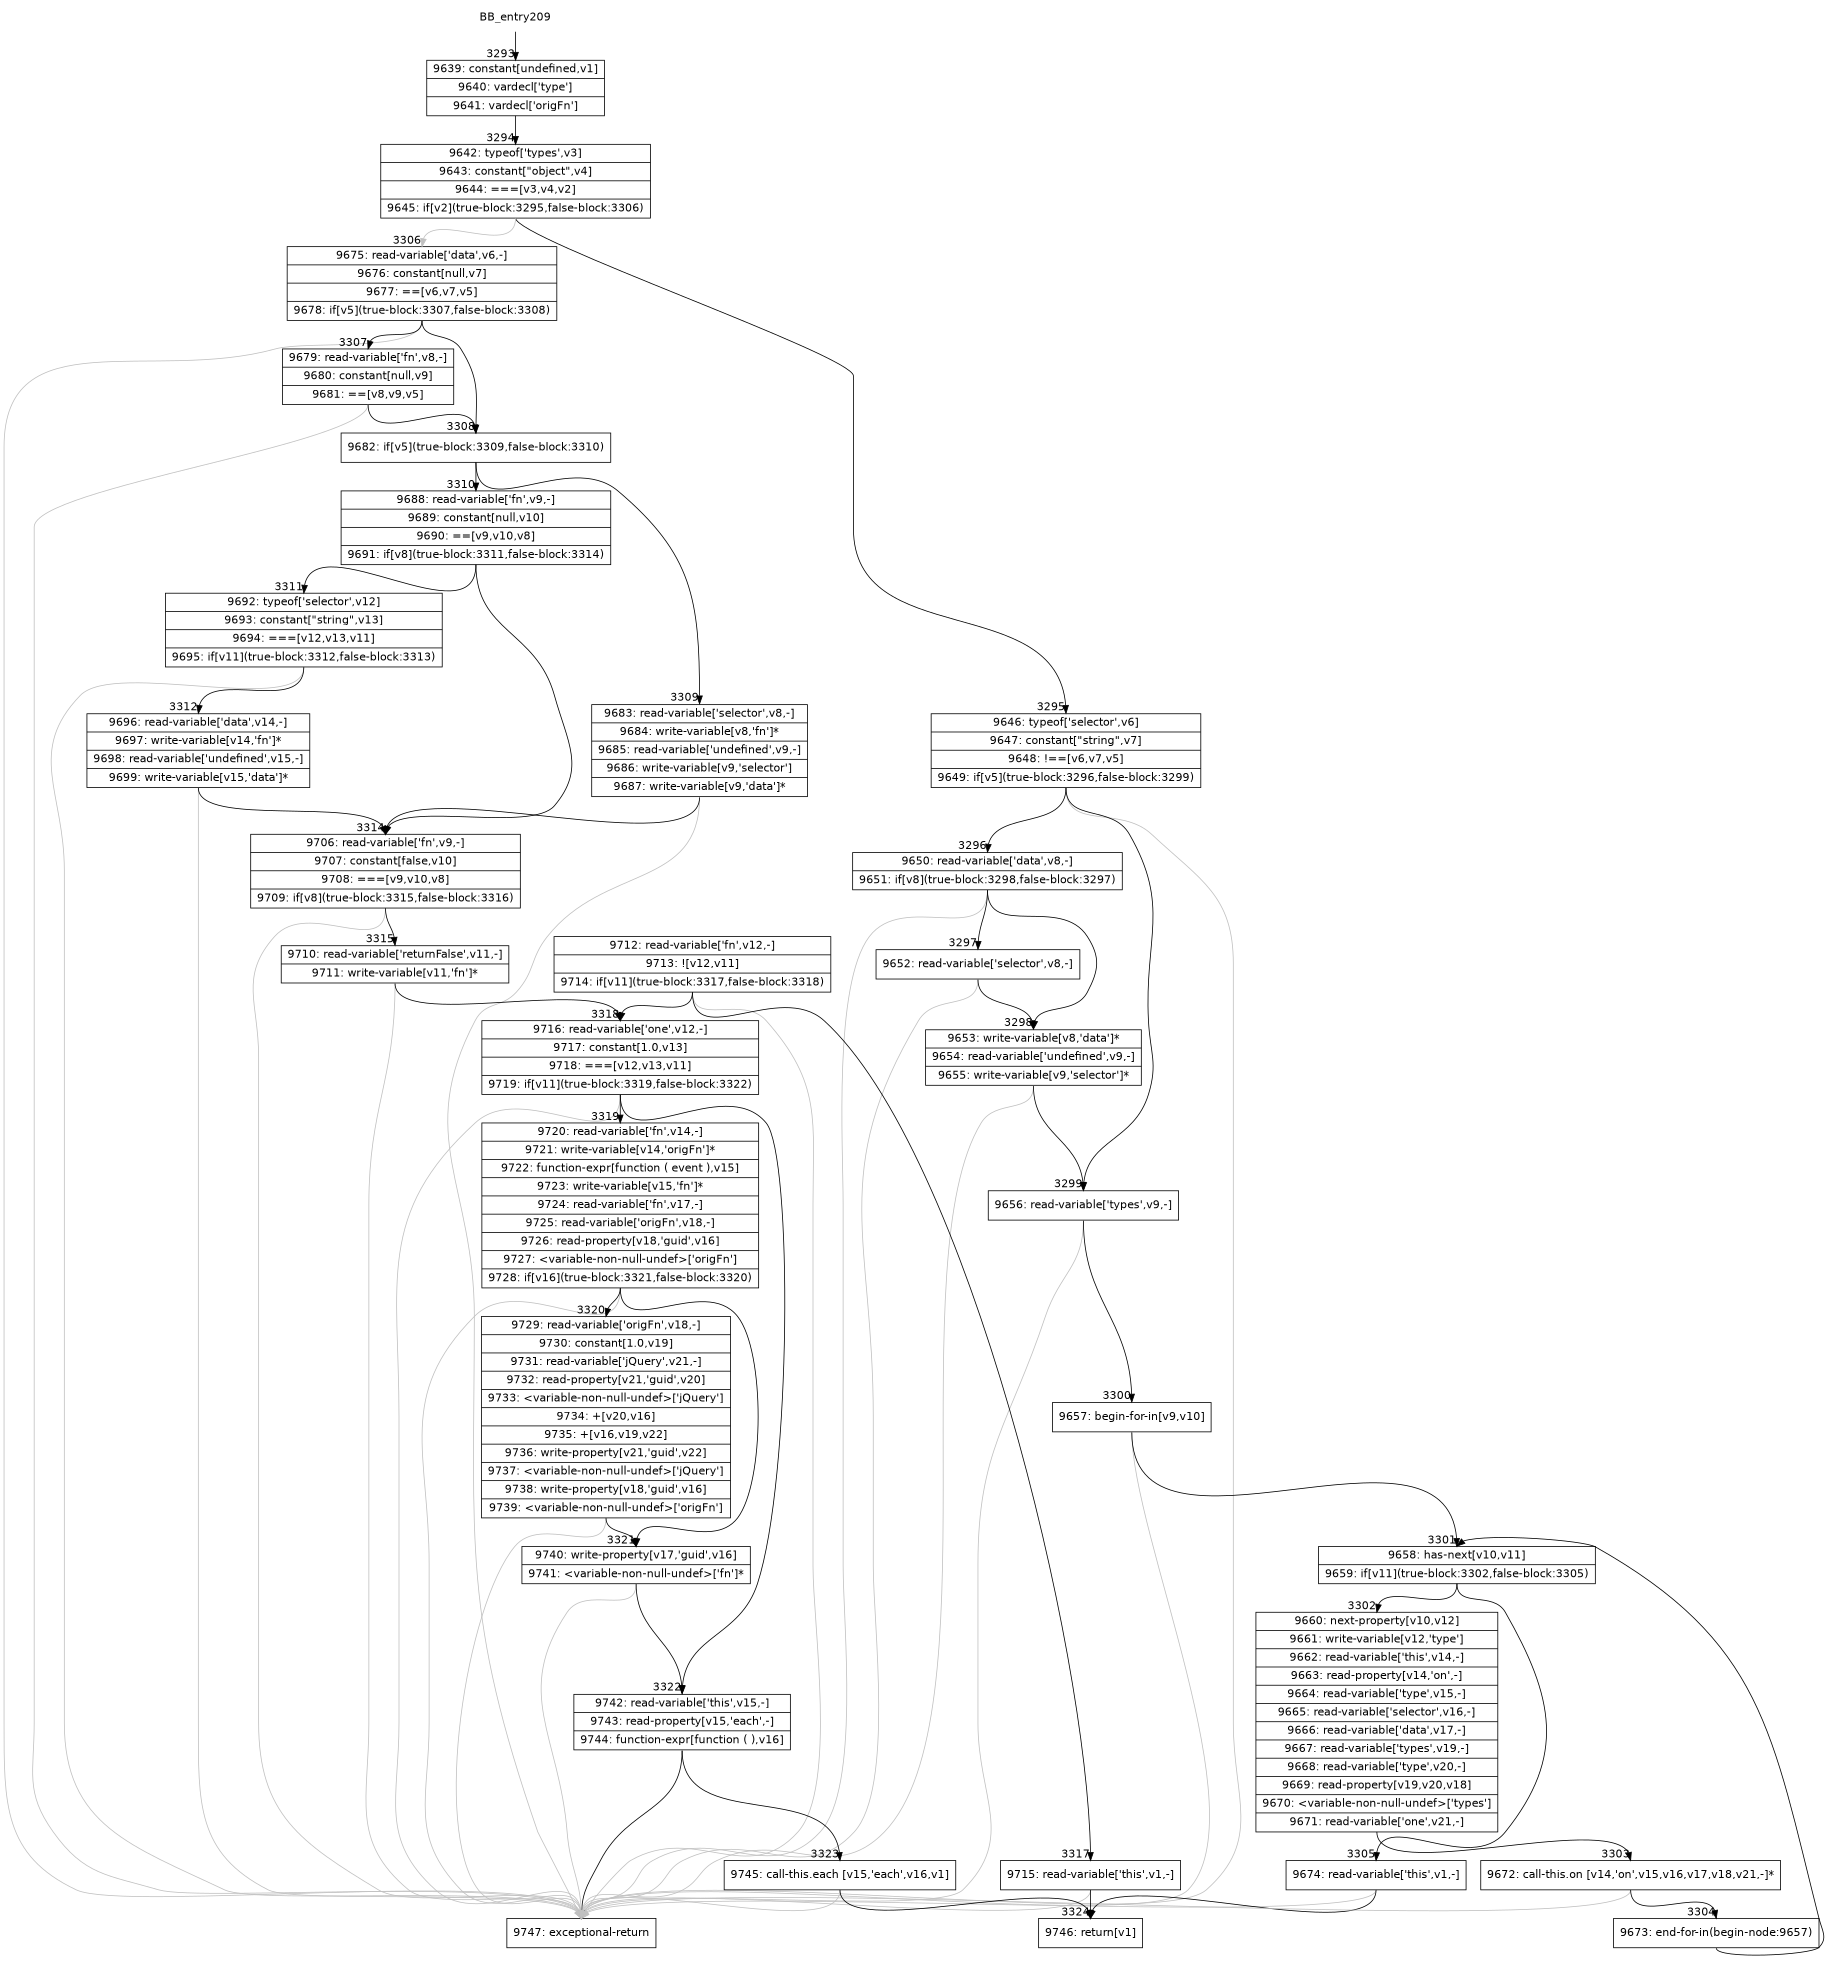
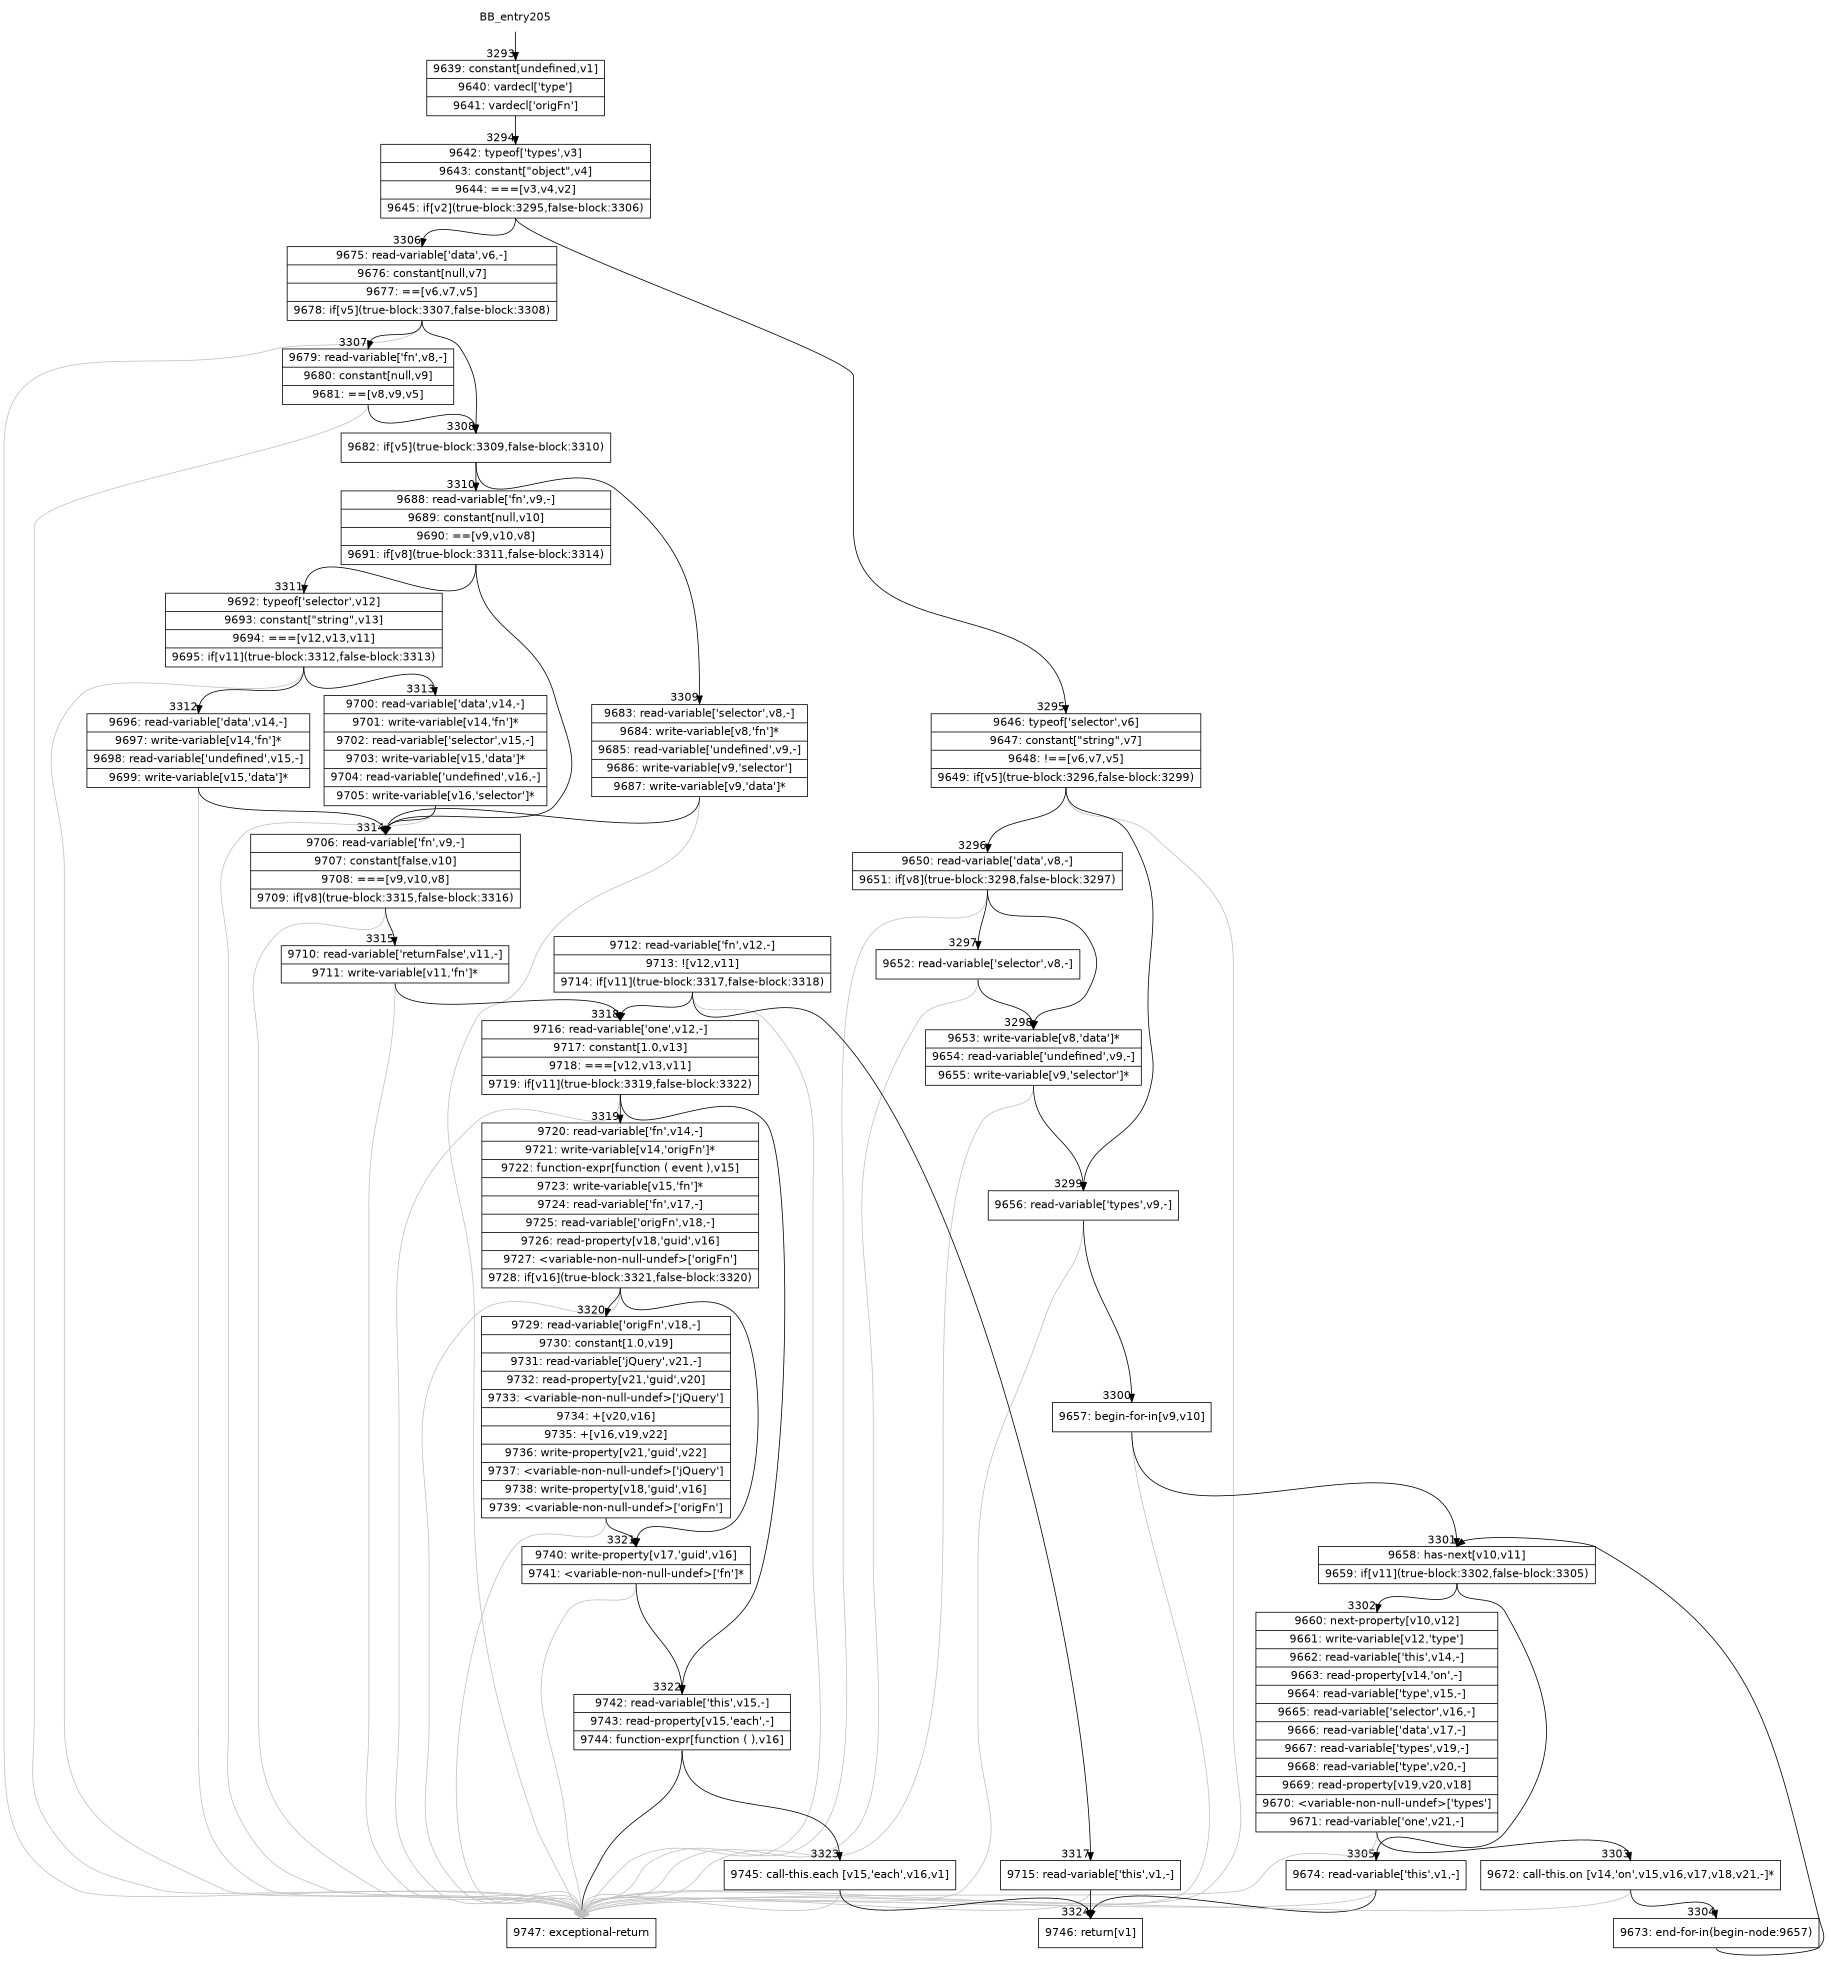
node "BB_entry209": label "BB_entry209" -> "BB_entry205"
edge "9642: typeof['types',v3]" -> "9675: read-variable['data',v6,-]": color gray -> black
node "9700: read-variable['data',v14,-]": added
edge "9660: next-property[v10,v12]" -> "9747: exceptional-return": added
